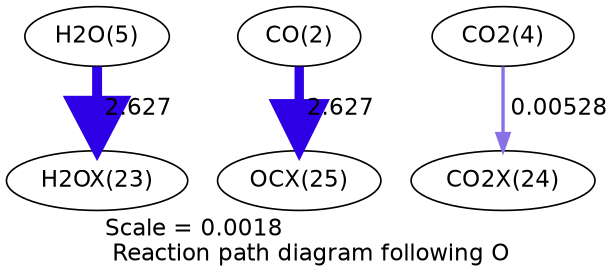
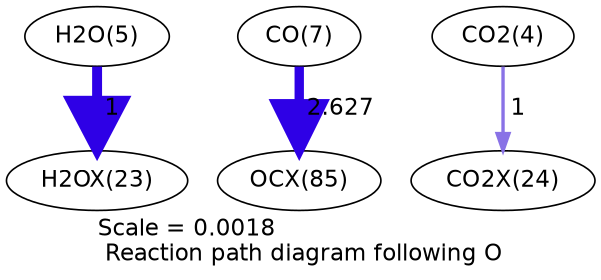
node "CO(2)": label "CO(2)" -> "CO(7)"
edge "H2O(5)" -> "H2OX(23)": label " 2.627" -> " 1"
edge "CO2(4)" -> "CO2X(24)": label " 0.00528" -> " 1"
node "OCX(25)": label "OCX(25)" -> "OCX(85)"
